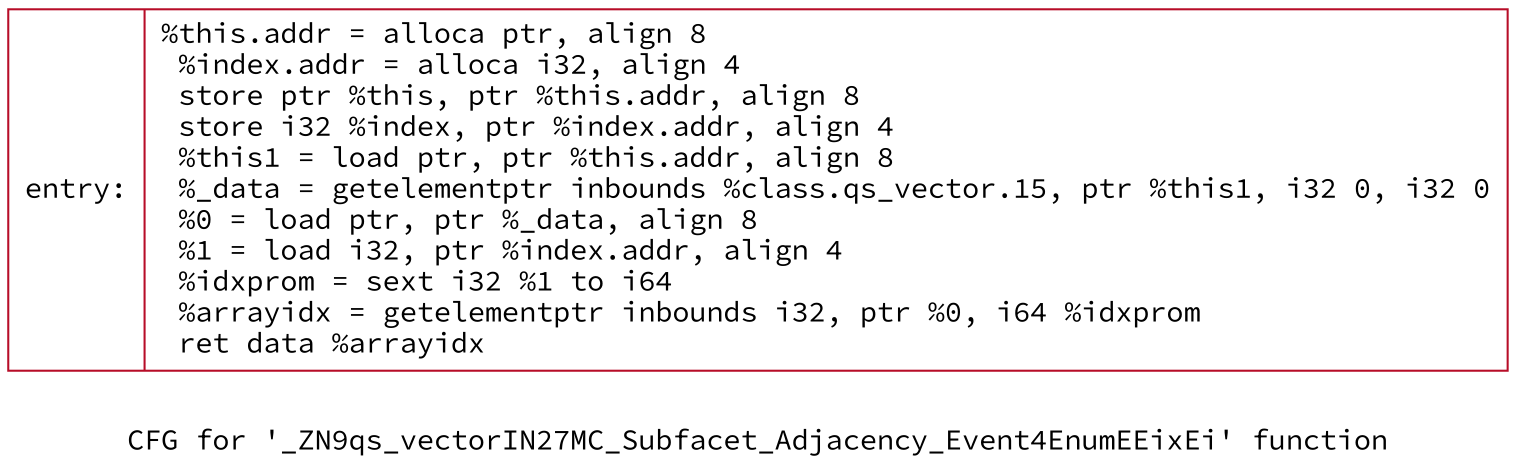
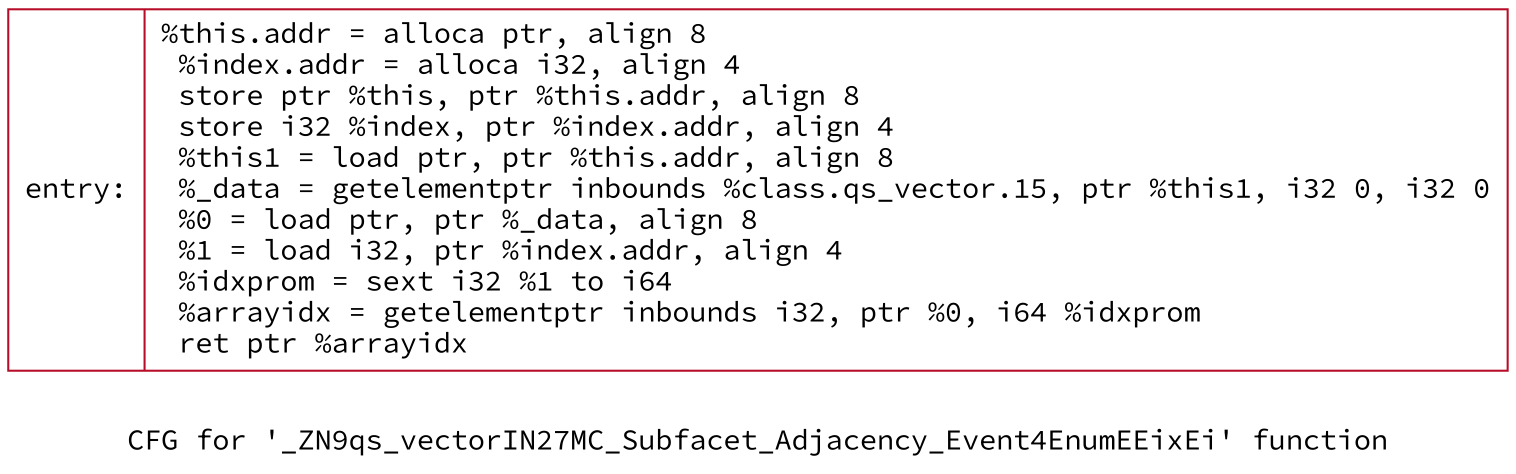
node "entry:": text "ret data %arrayidx" -> "ret ptr %arrayidx"
